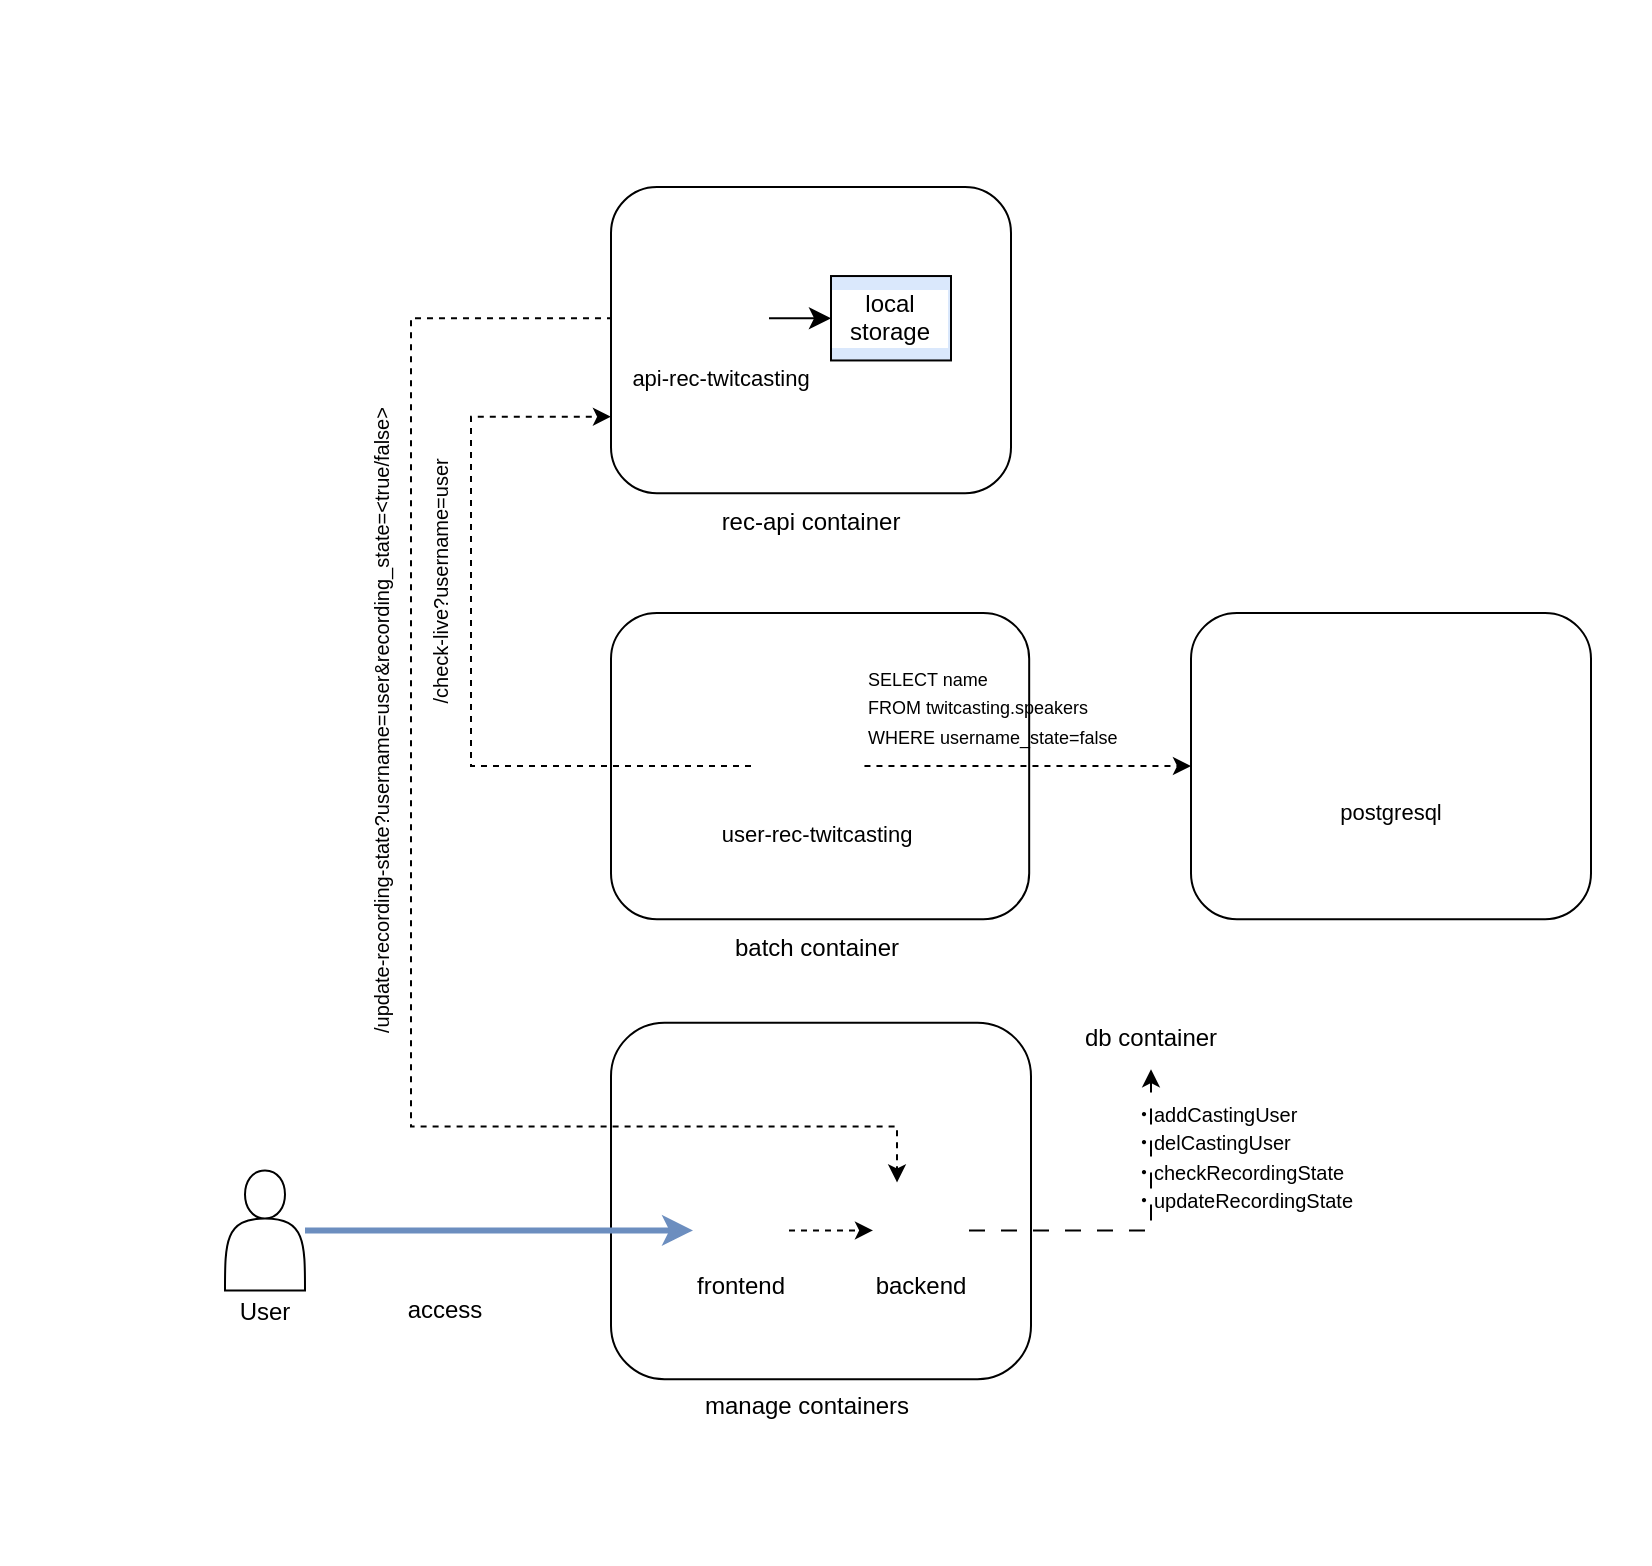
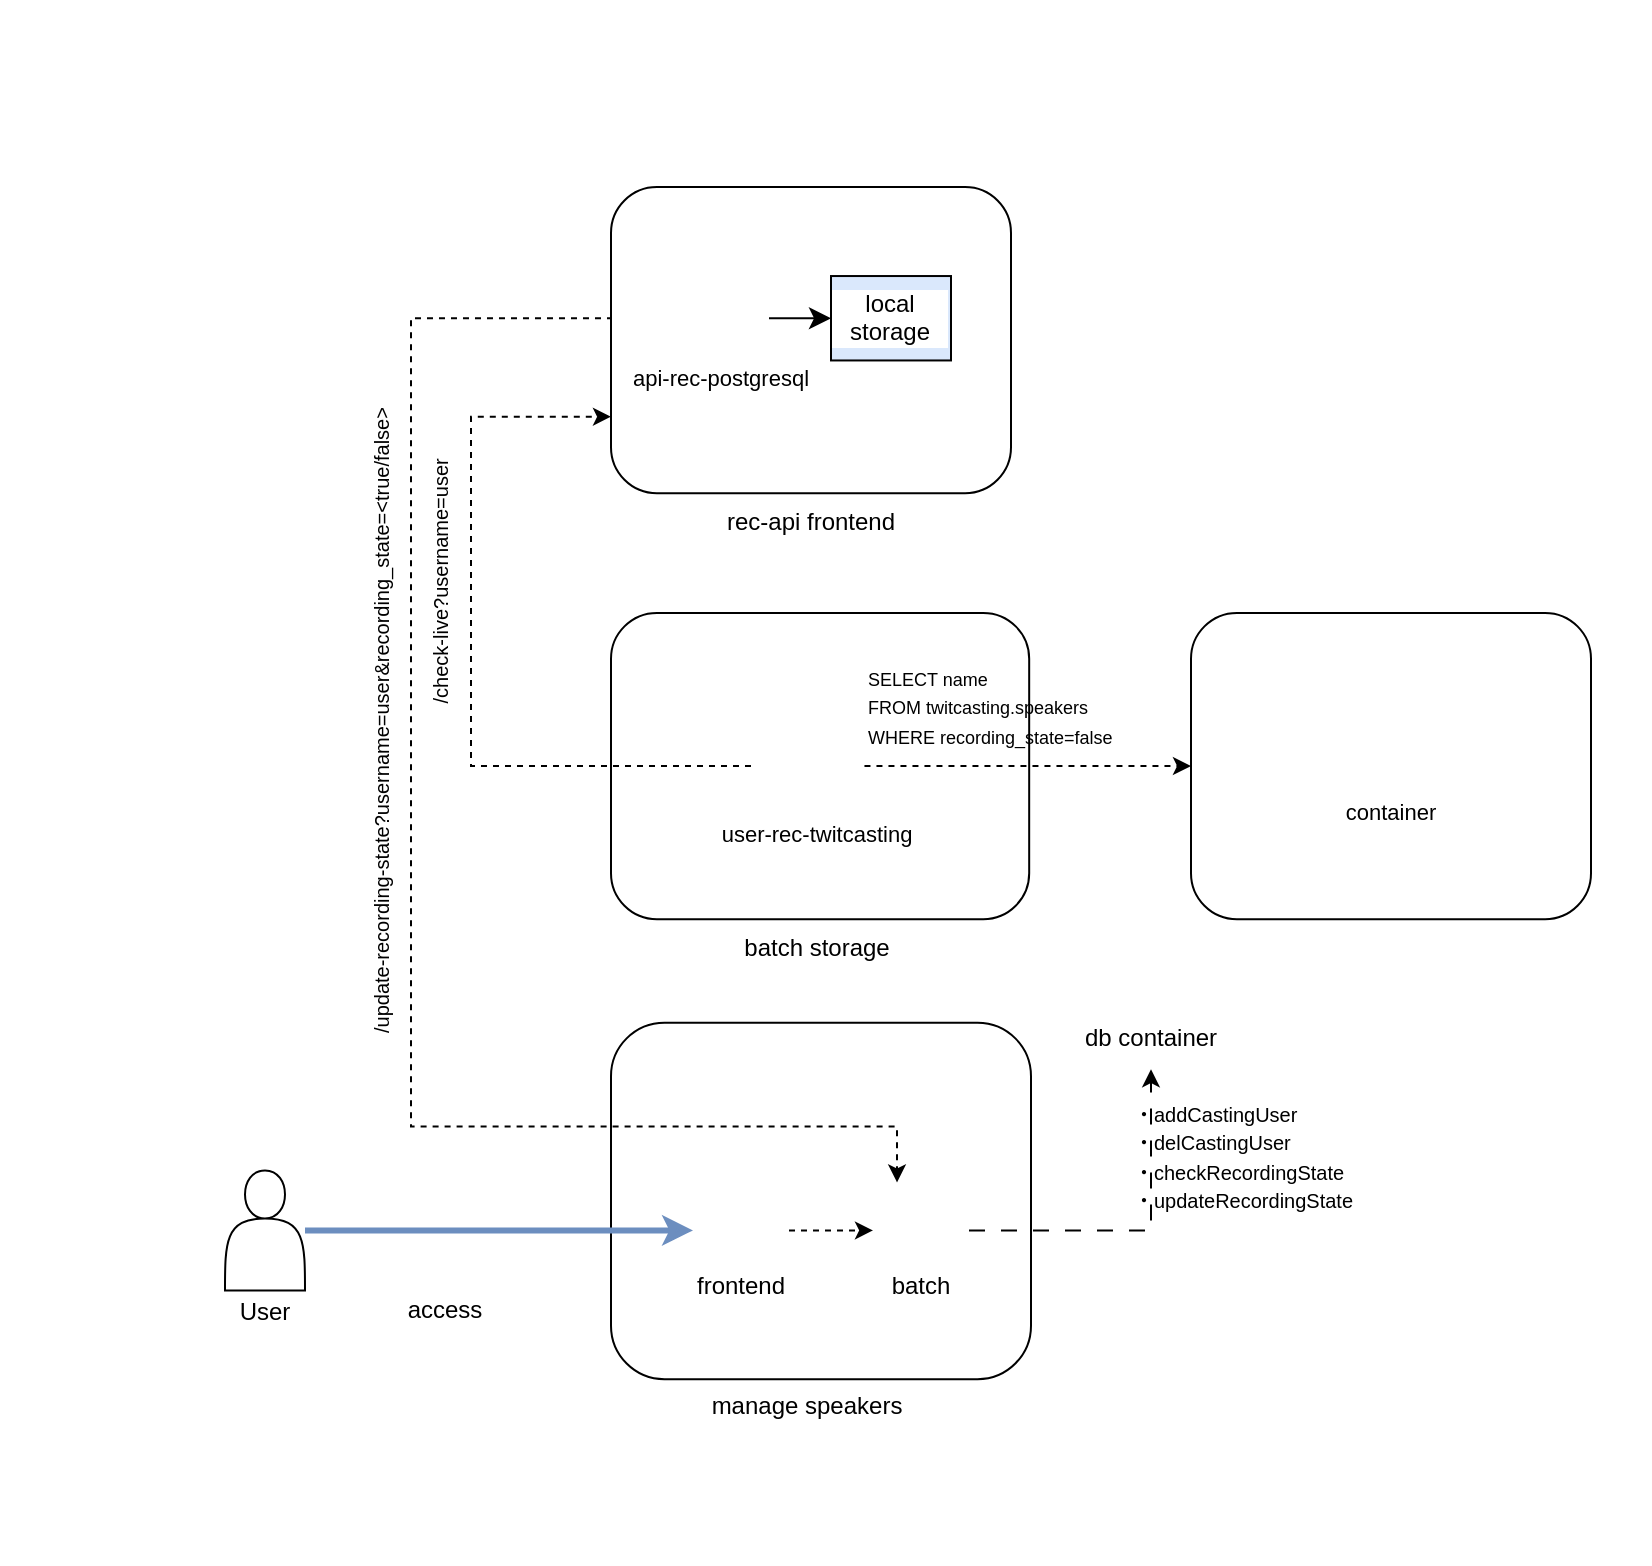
node "api-rec-twitcasting": label "api-rec-twitcasting" -> "api-rec-postgresql"
node "rec-api container": label "rec-api container" -> "rec-api frontend"
node "SELECT name FROM twitcasting.speakers WHERE username_state=false": label "SELECT name FROM twitcasting.speakers WHERE username_state=false" -> "SELECT name FROM twitcasting.speakers WHERE recording_state=false"
node "postgresql": label "postgresql" -> "container"
node "batch container": label "batch container" -> "batch storage"
node "backend": label "backend" -> "batch"
node "manage containers": label "manage containers" -> "manage speakers"
